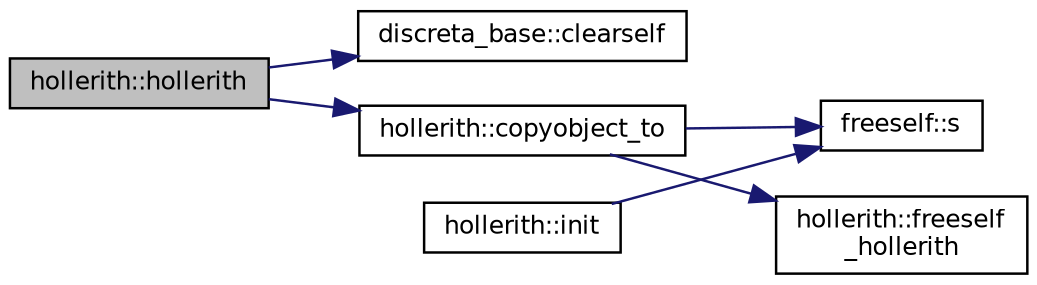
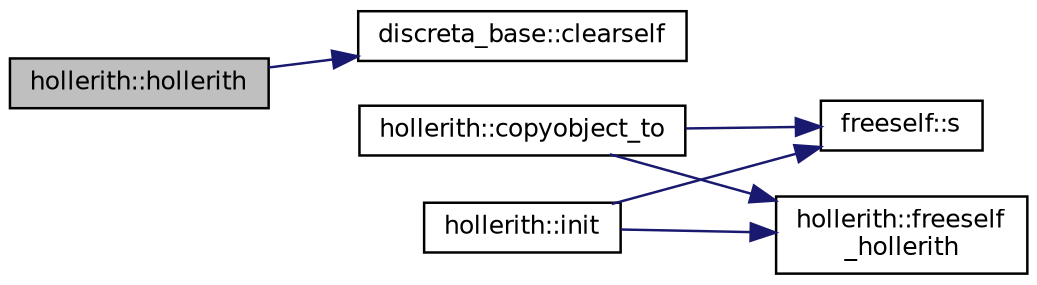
edge "hollerith::hollerith" -> "hollerith::copyobject_to": removed
edge "hollerith::init" -> "hollerith::freeself _hollerith": added
